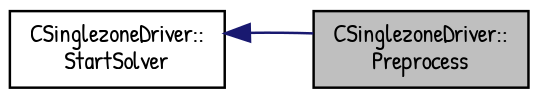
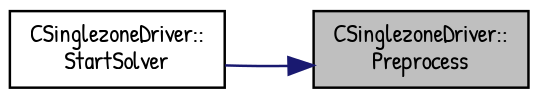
edge "CSinglezoneDriver:: Preprocess" -> "CSinglezoneDriver:: StartSolver": reversed
